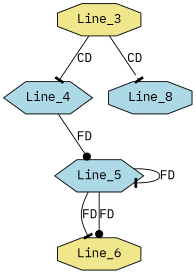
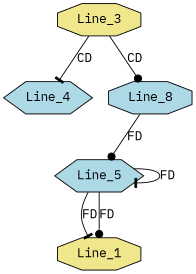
edge "Line_3" -> "Line_8": arrowhead tee -> dot
edge "Line_4" -> "Line_5": now "Line_8" -> "Line_5"
node "Line_6": label "Line_6" -> "Line_1"
